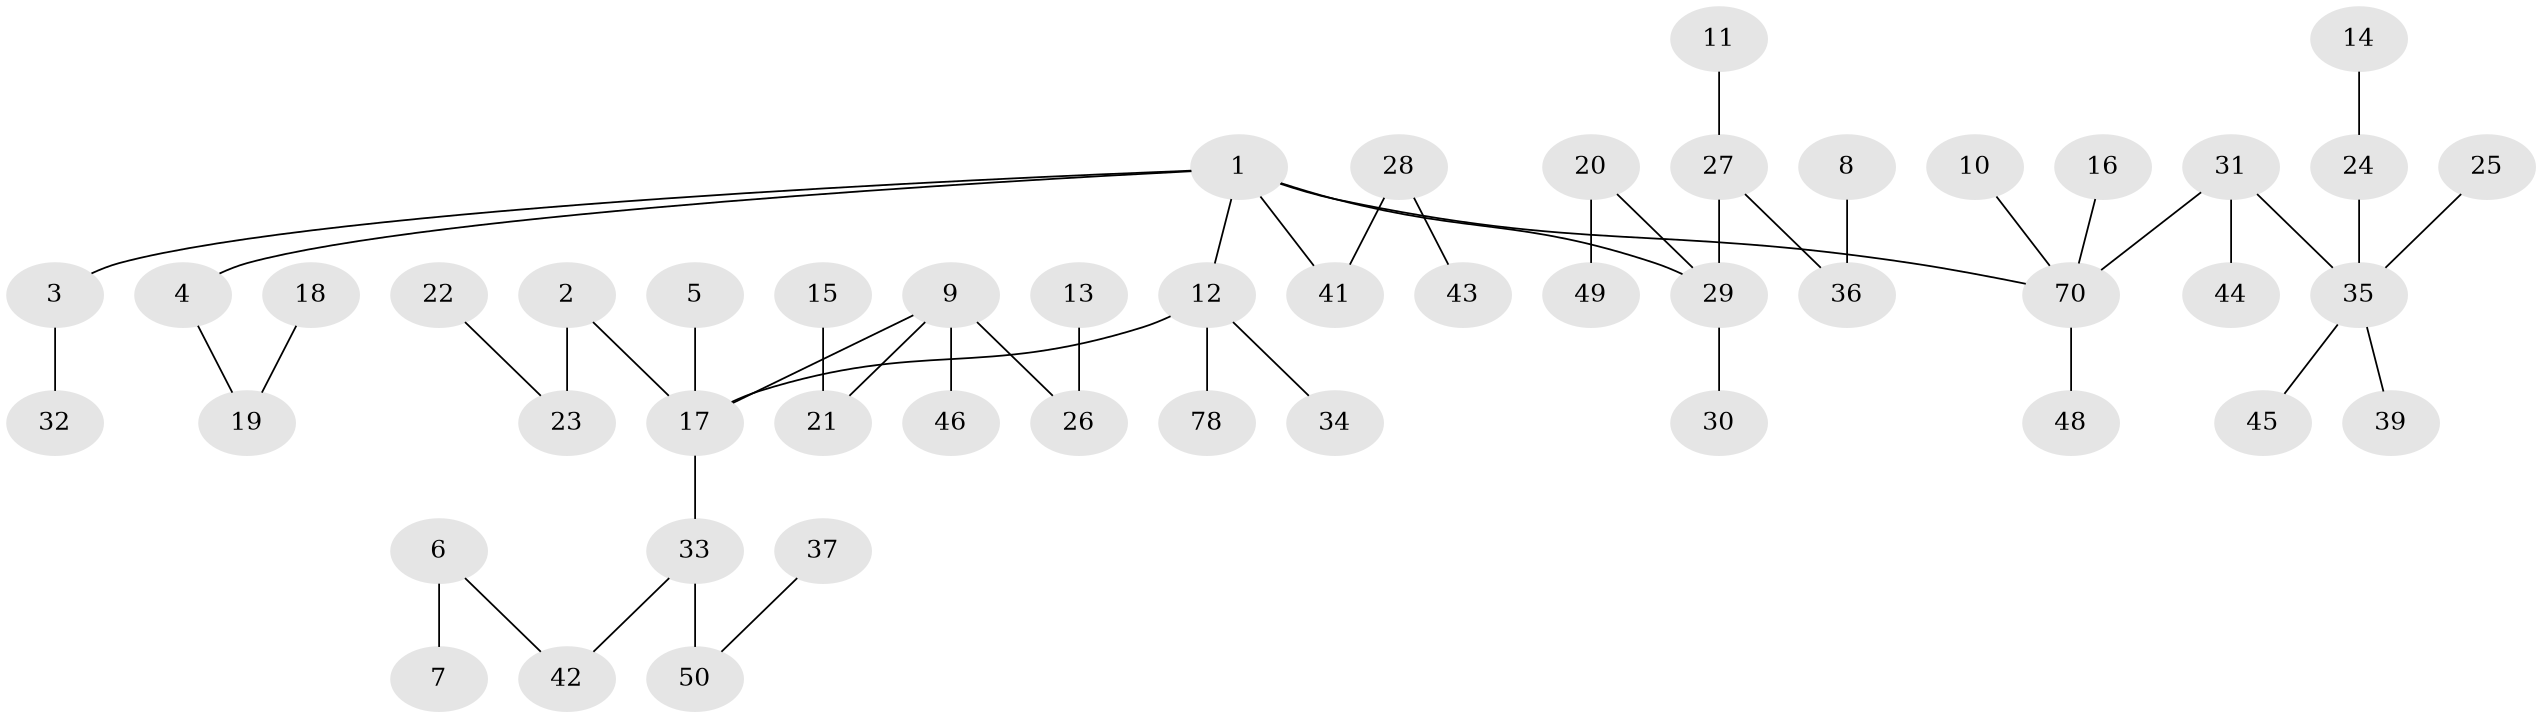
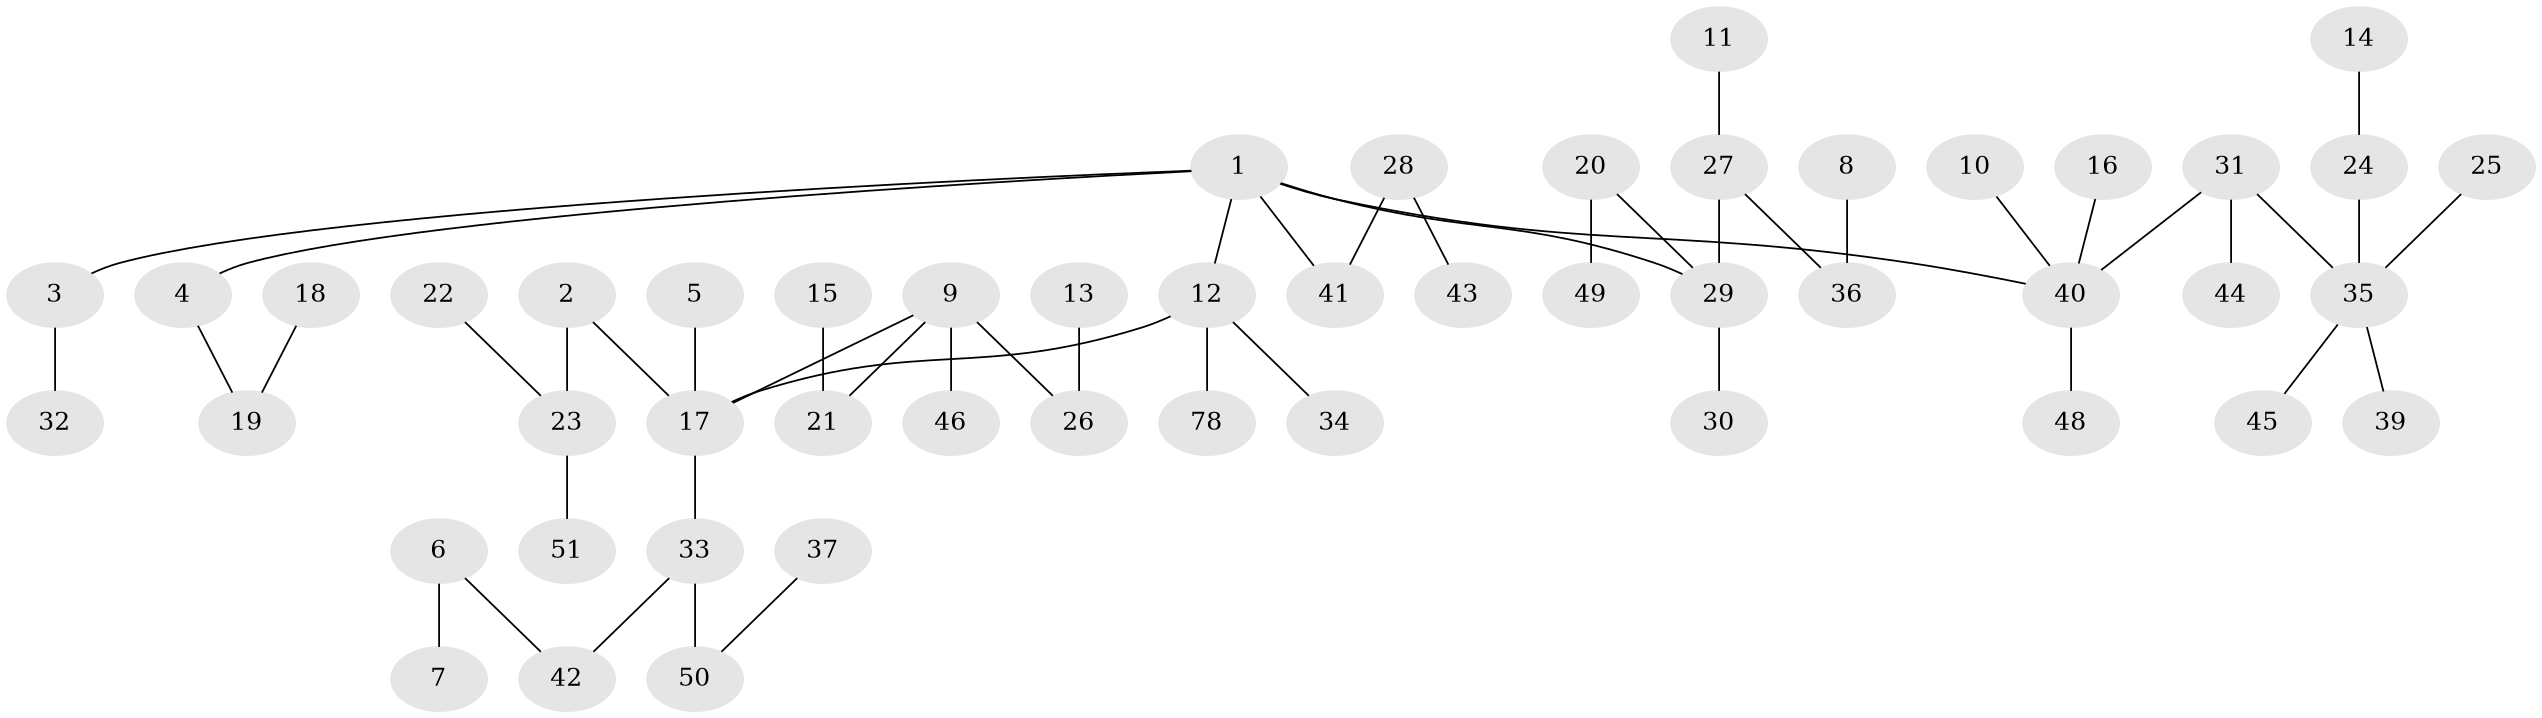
node "70": label "70" -> "40"
node "51": added
